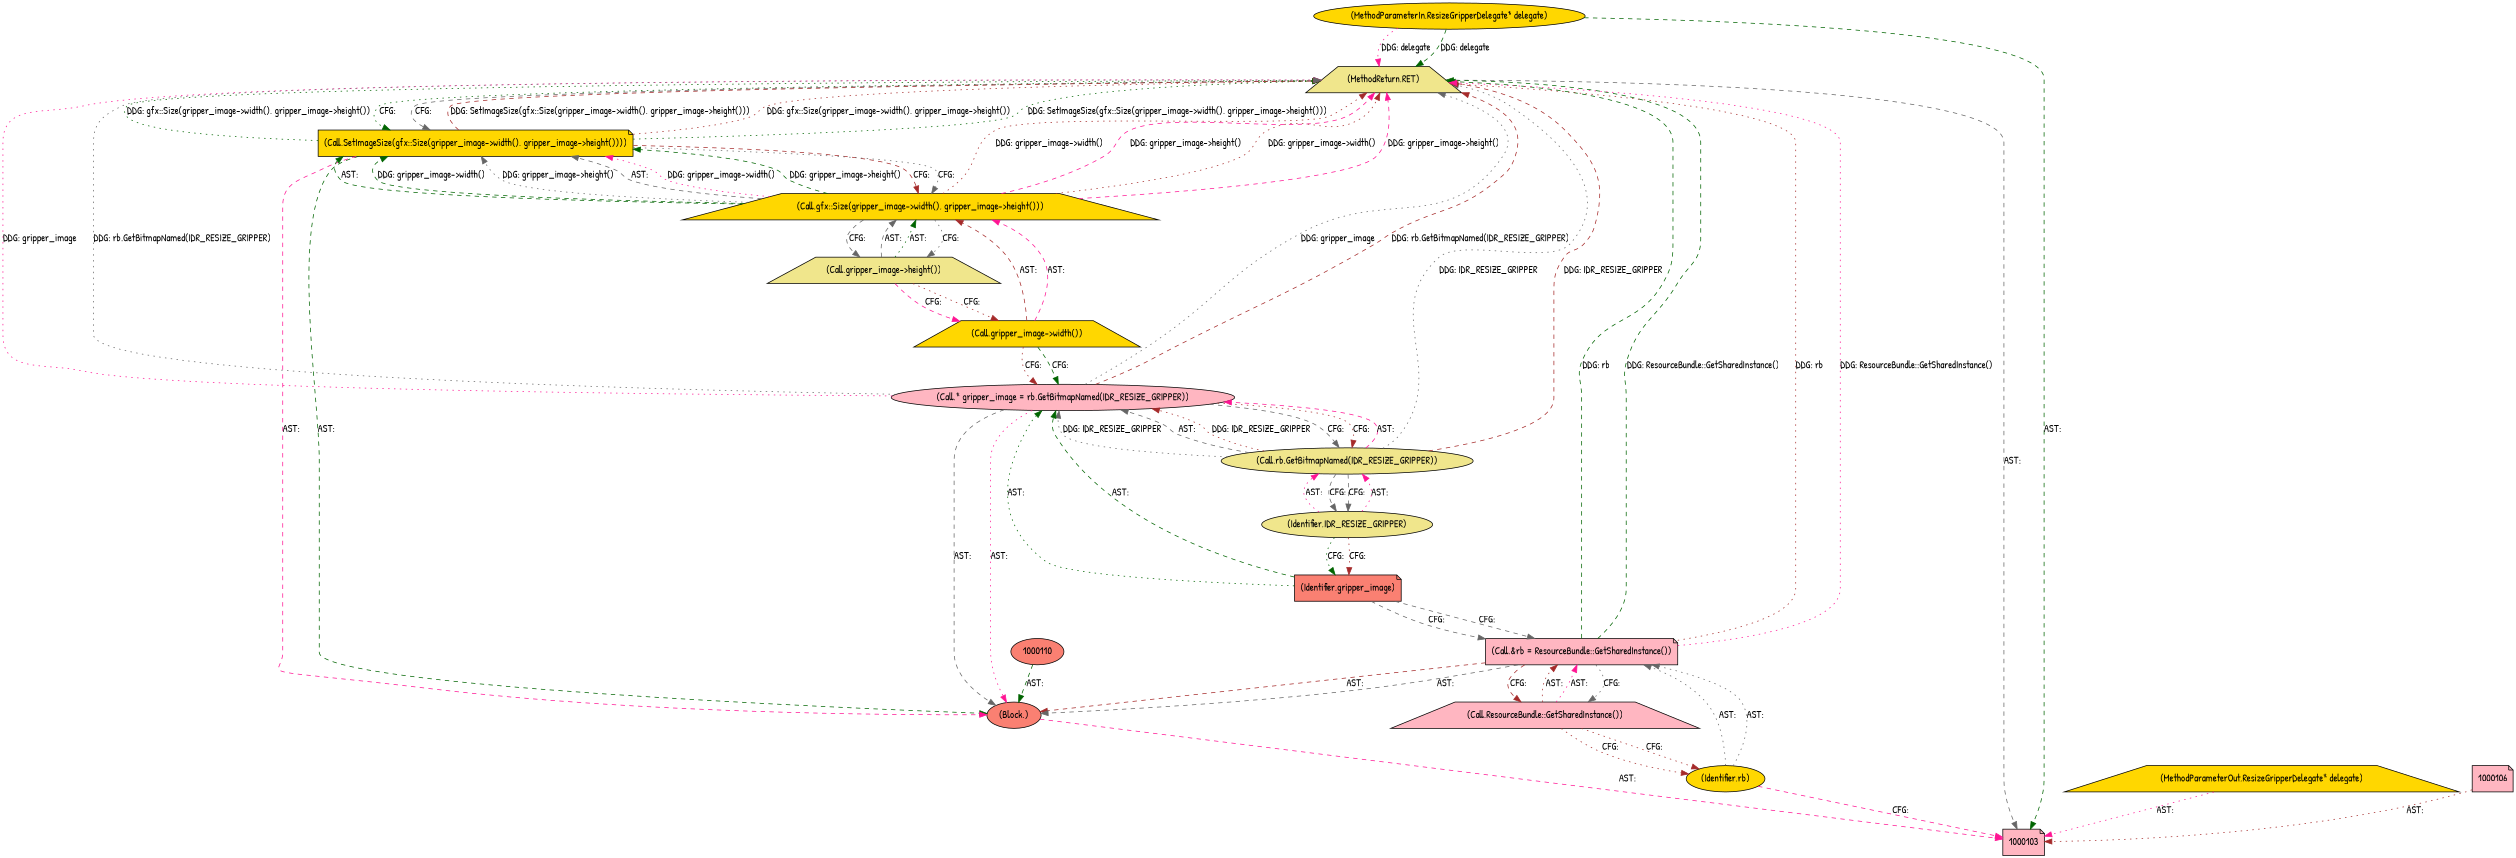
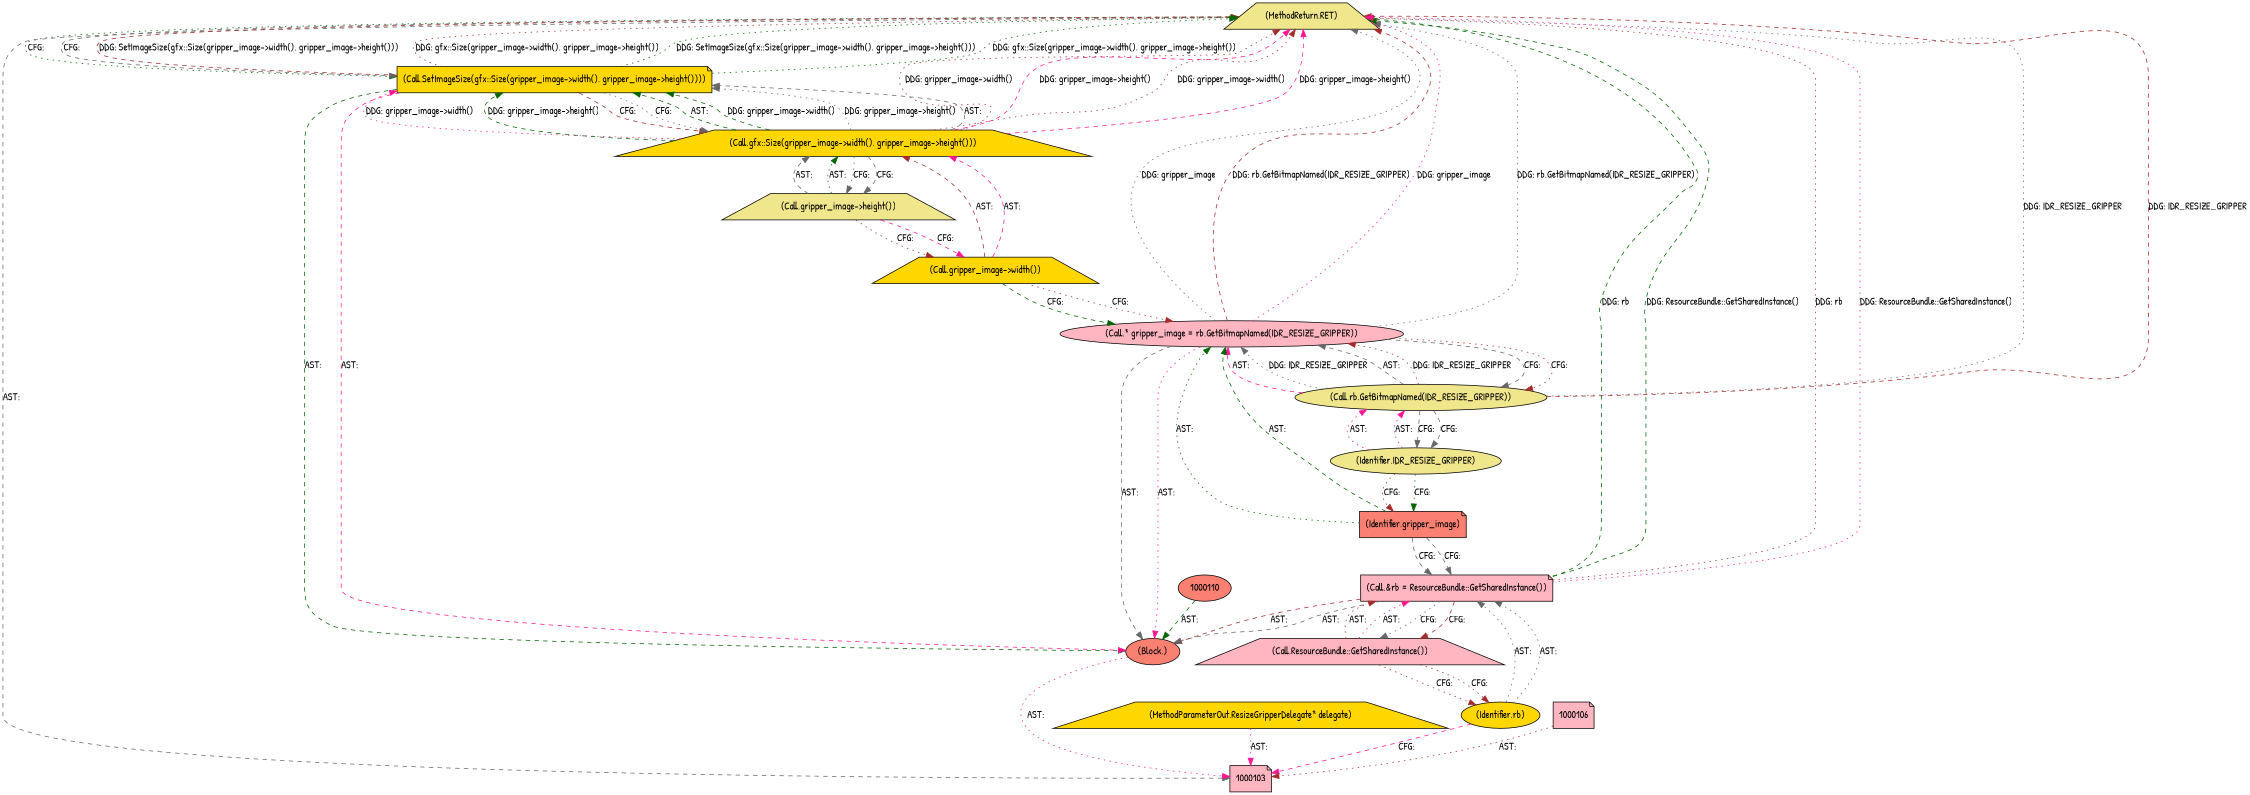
node "(MethodParameterIn,ResizeGripperDelegate* delegate)": removed
edge "(Block,)" -> "1000103": style dashed -> dotted
